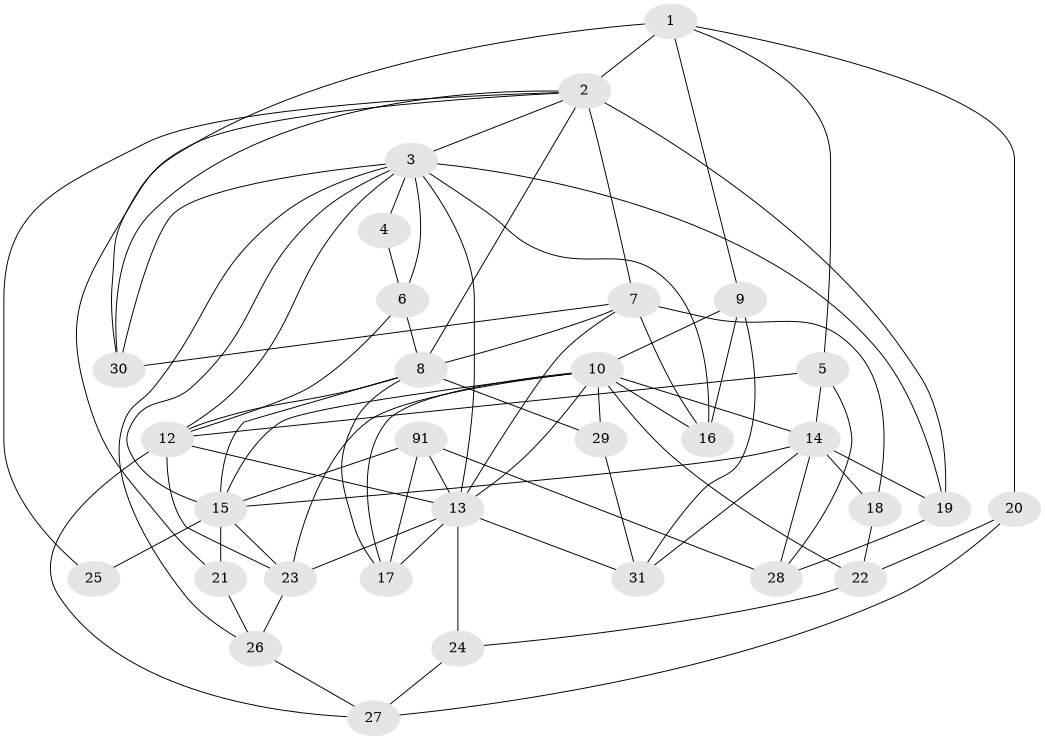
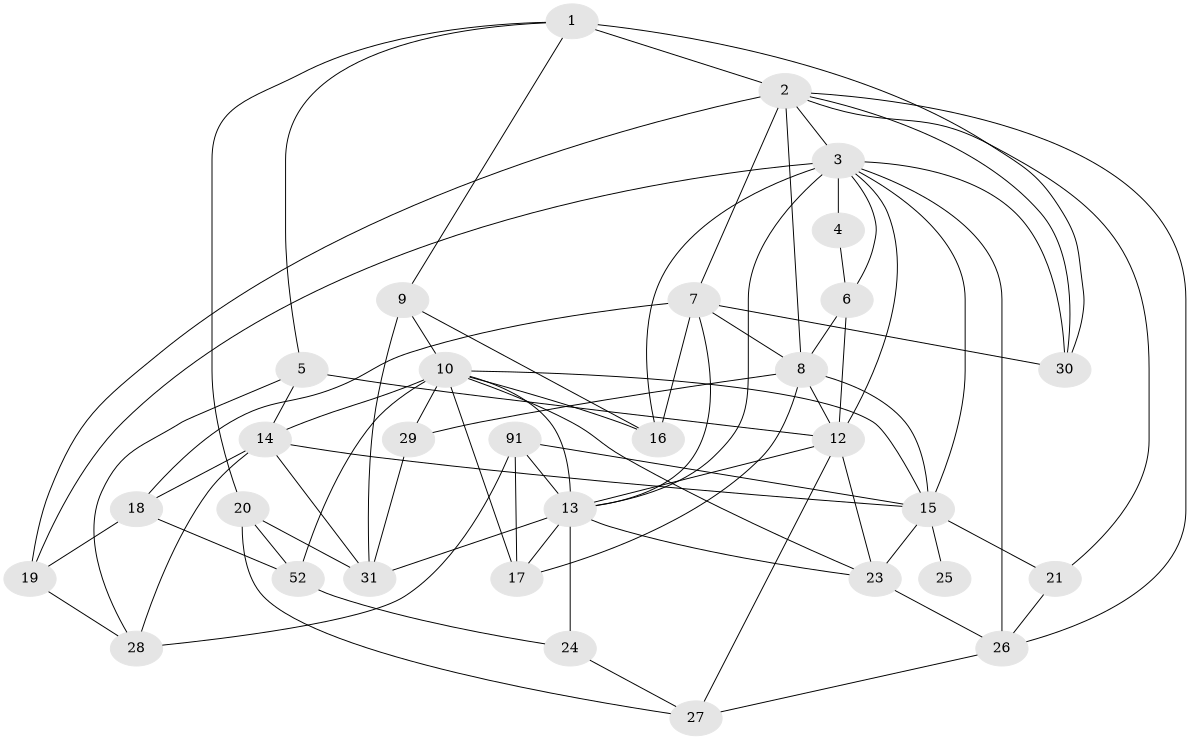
edge "2" -- "25": now "2" -- "26"
edge "14" -- "19": now "18" -- "19"
edge "20" -- "31": added
node "22": label "22" -> "52"
